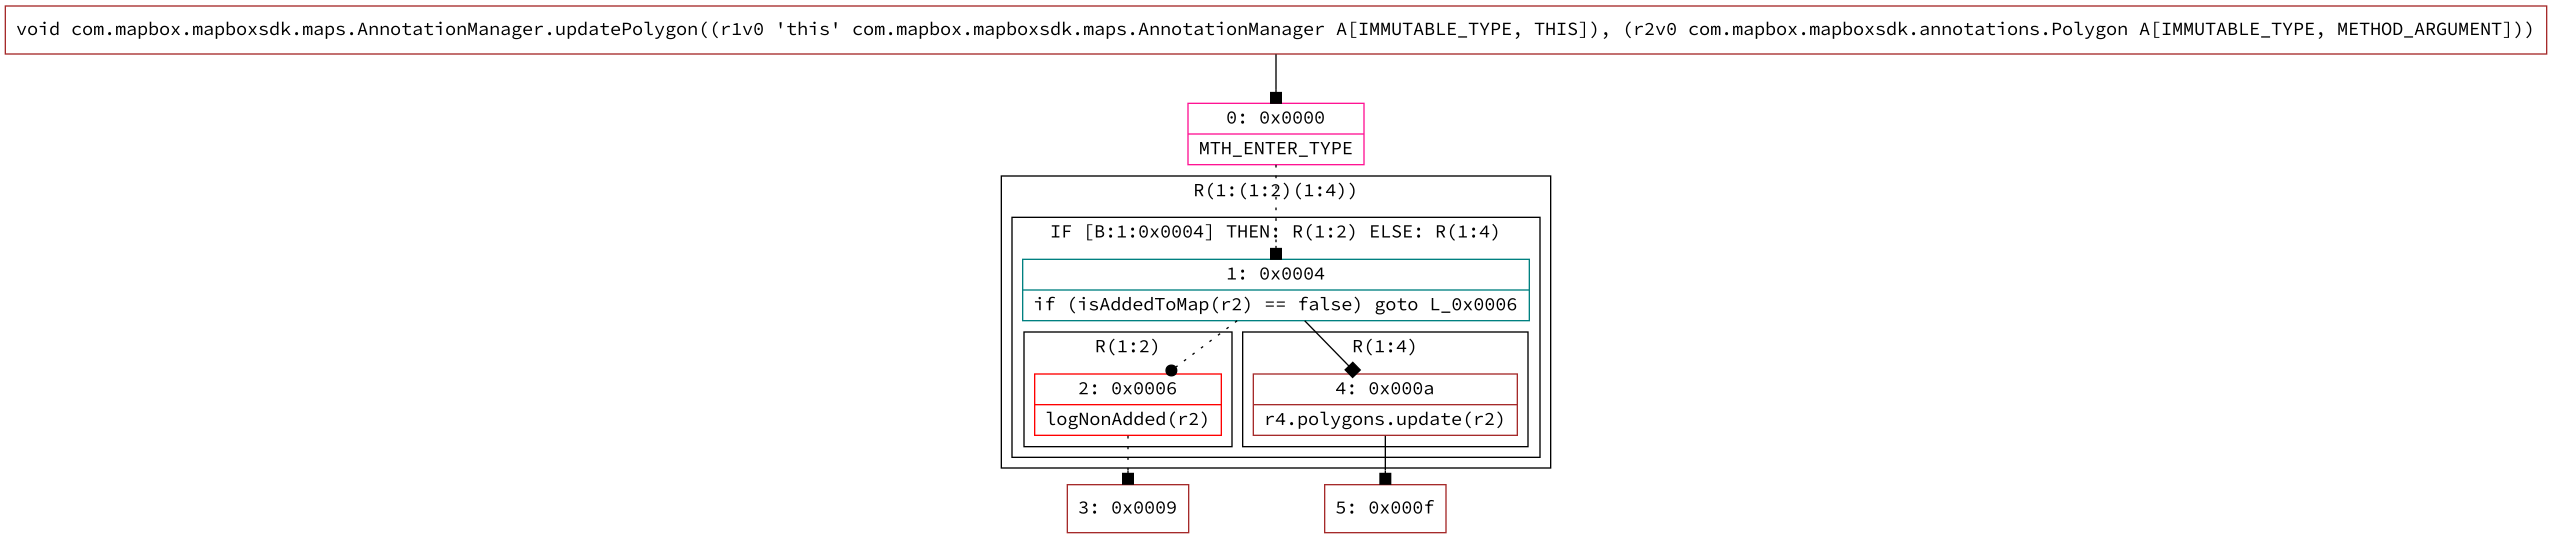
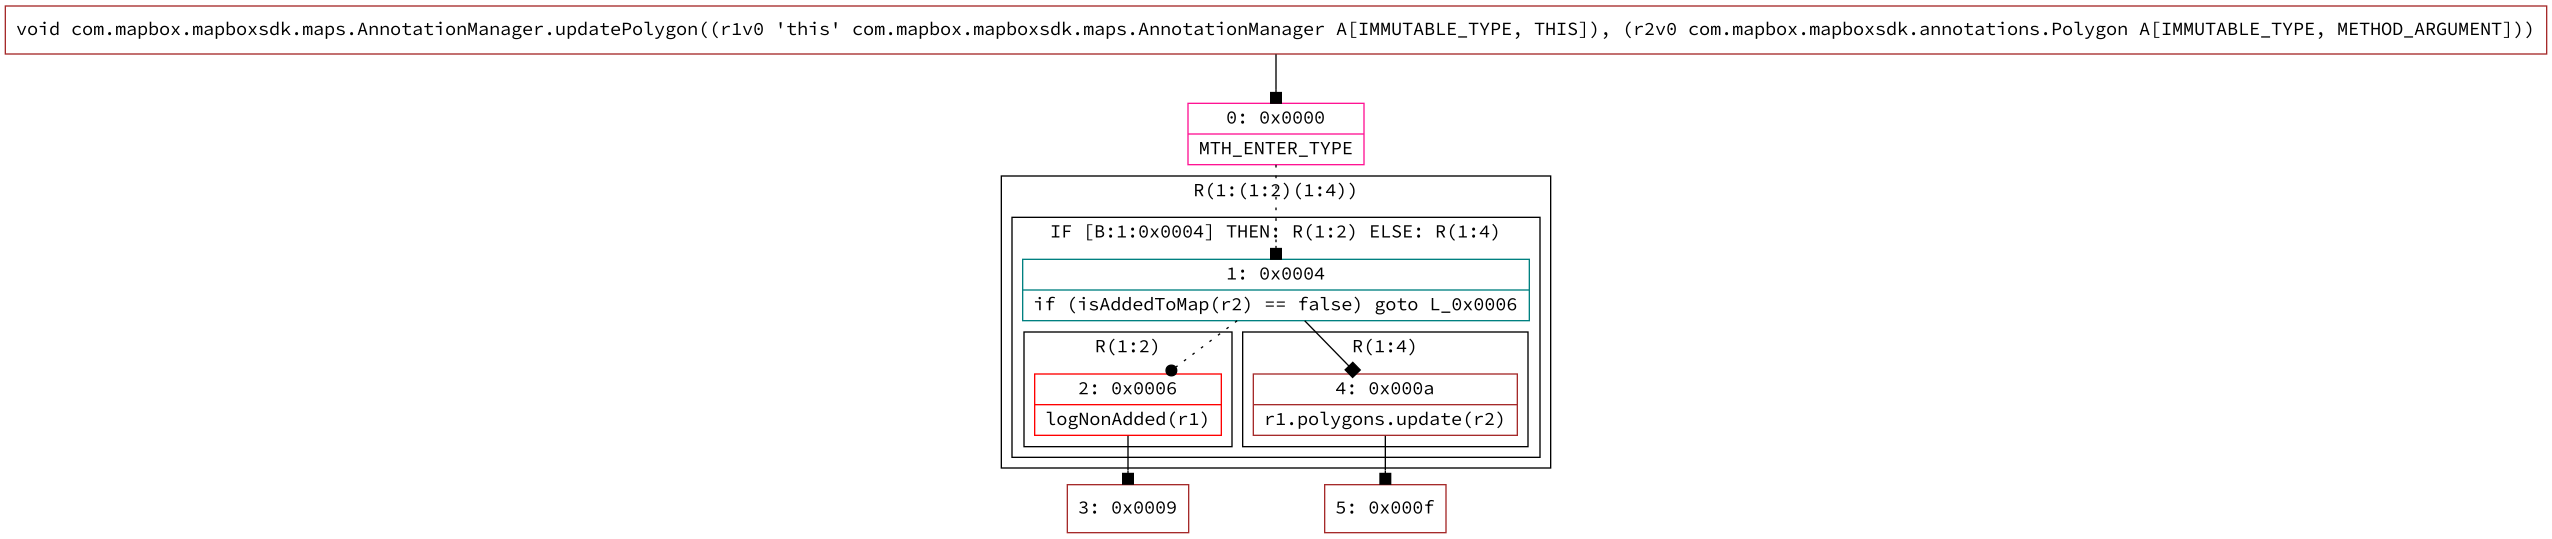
node "2: 0x0006": text "logNonAdded(r2)" -> "logNonAdded(r1)"
node "4: 0x000a": text "r4.polygons.update(r2)" -> "r1.polygons.update(r2)"
edge "2: 0x0006" -> "3: 0x0009": style dotted -> solid
